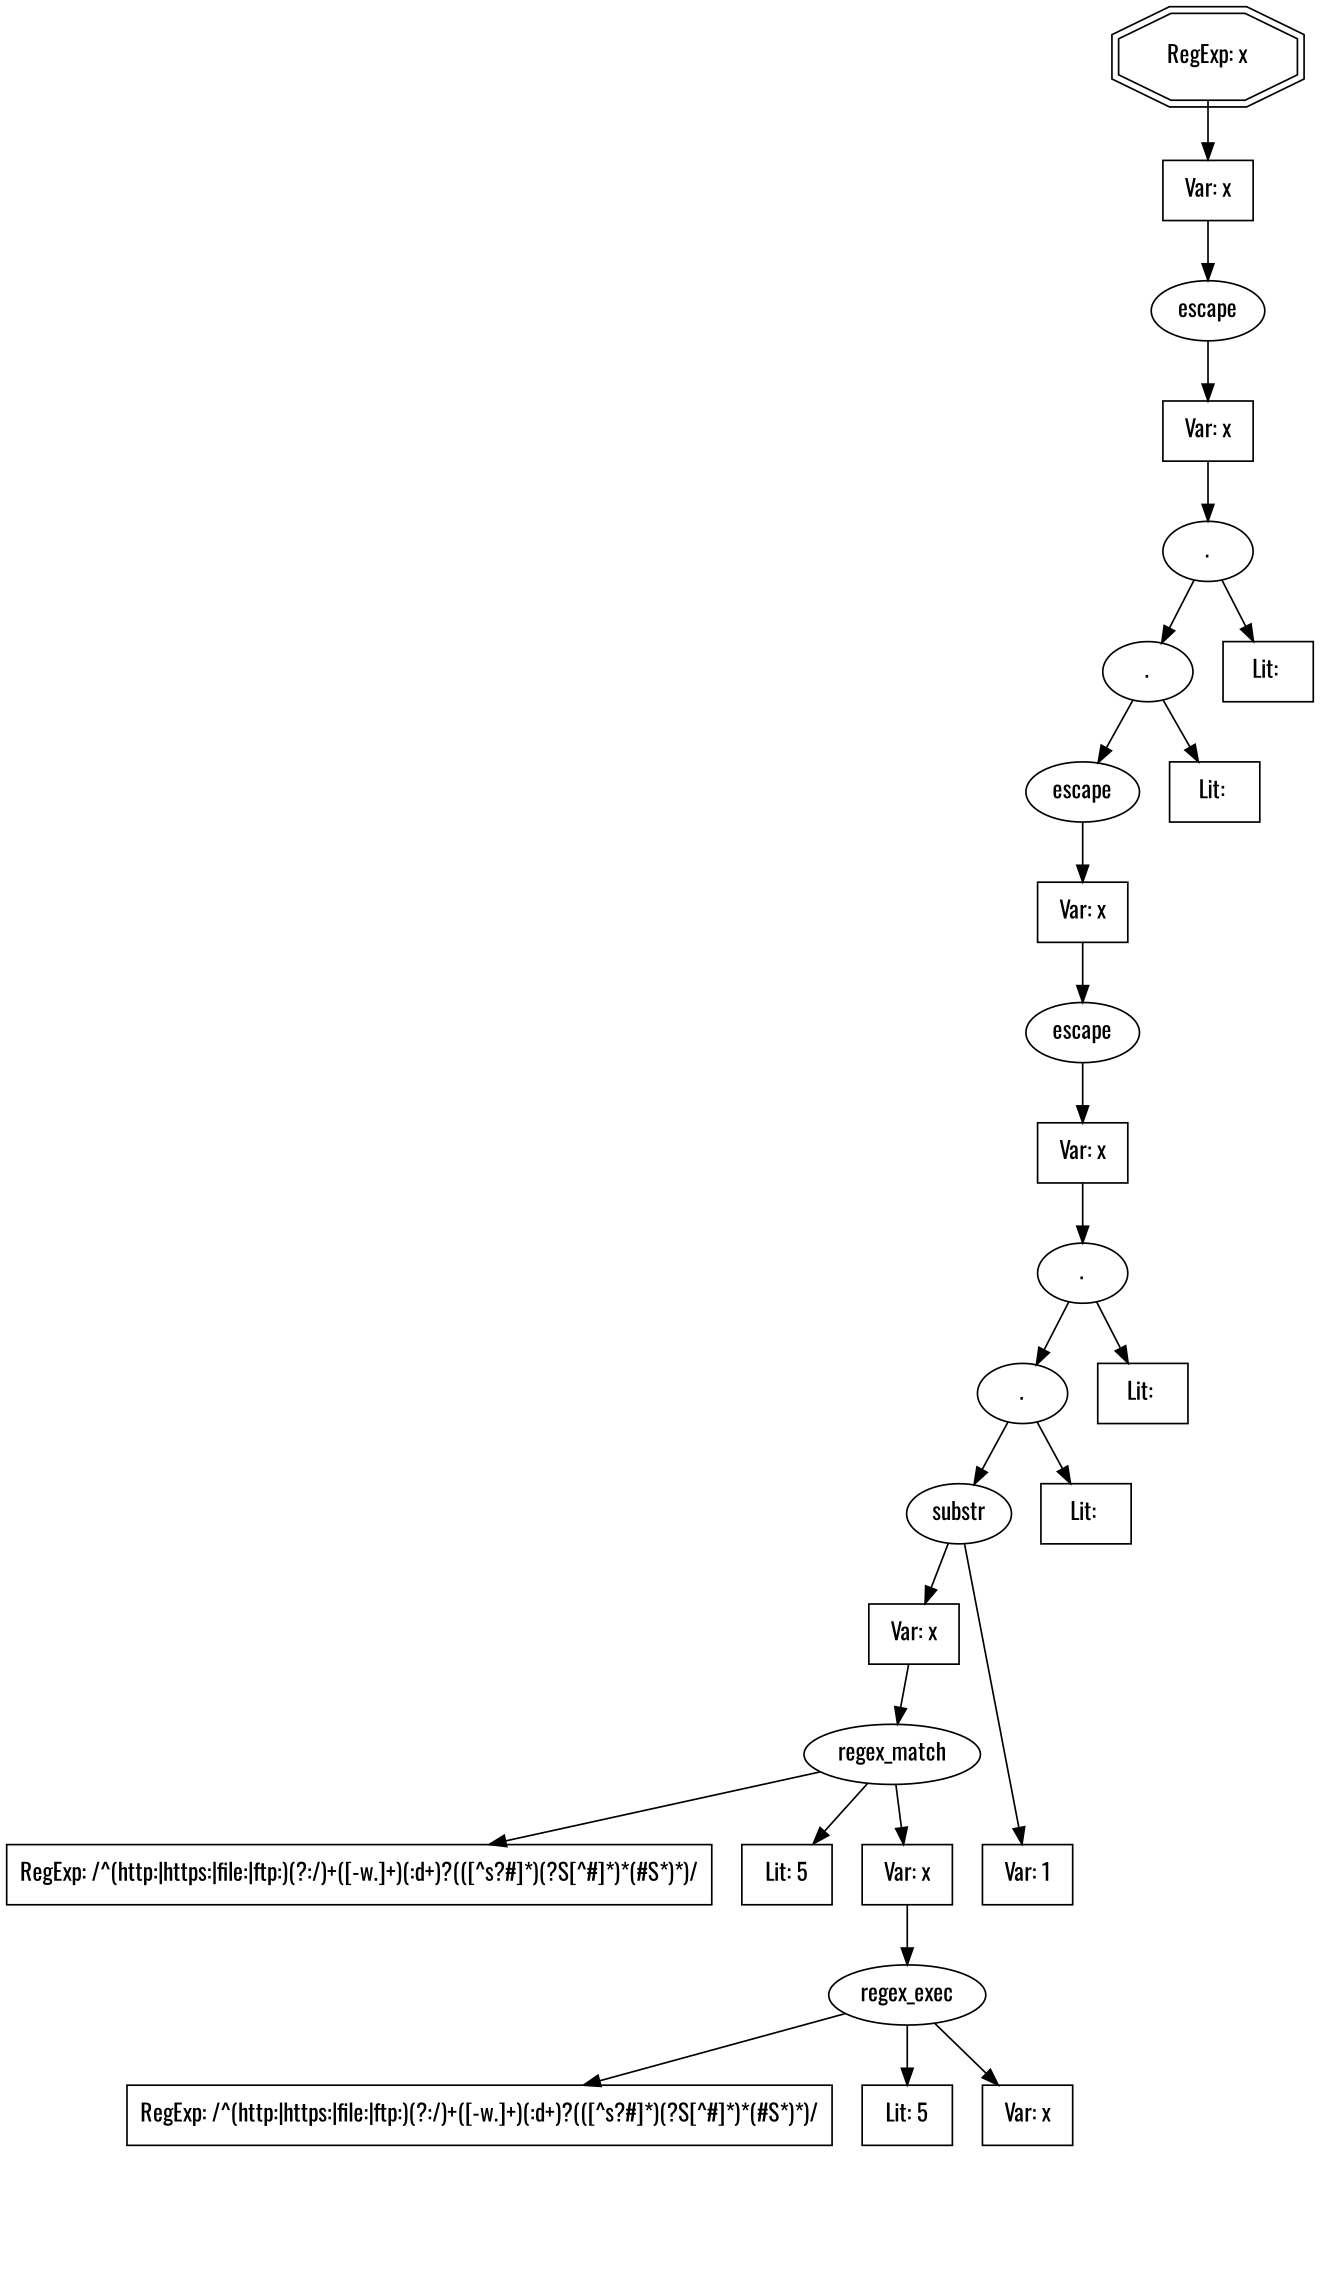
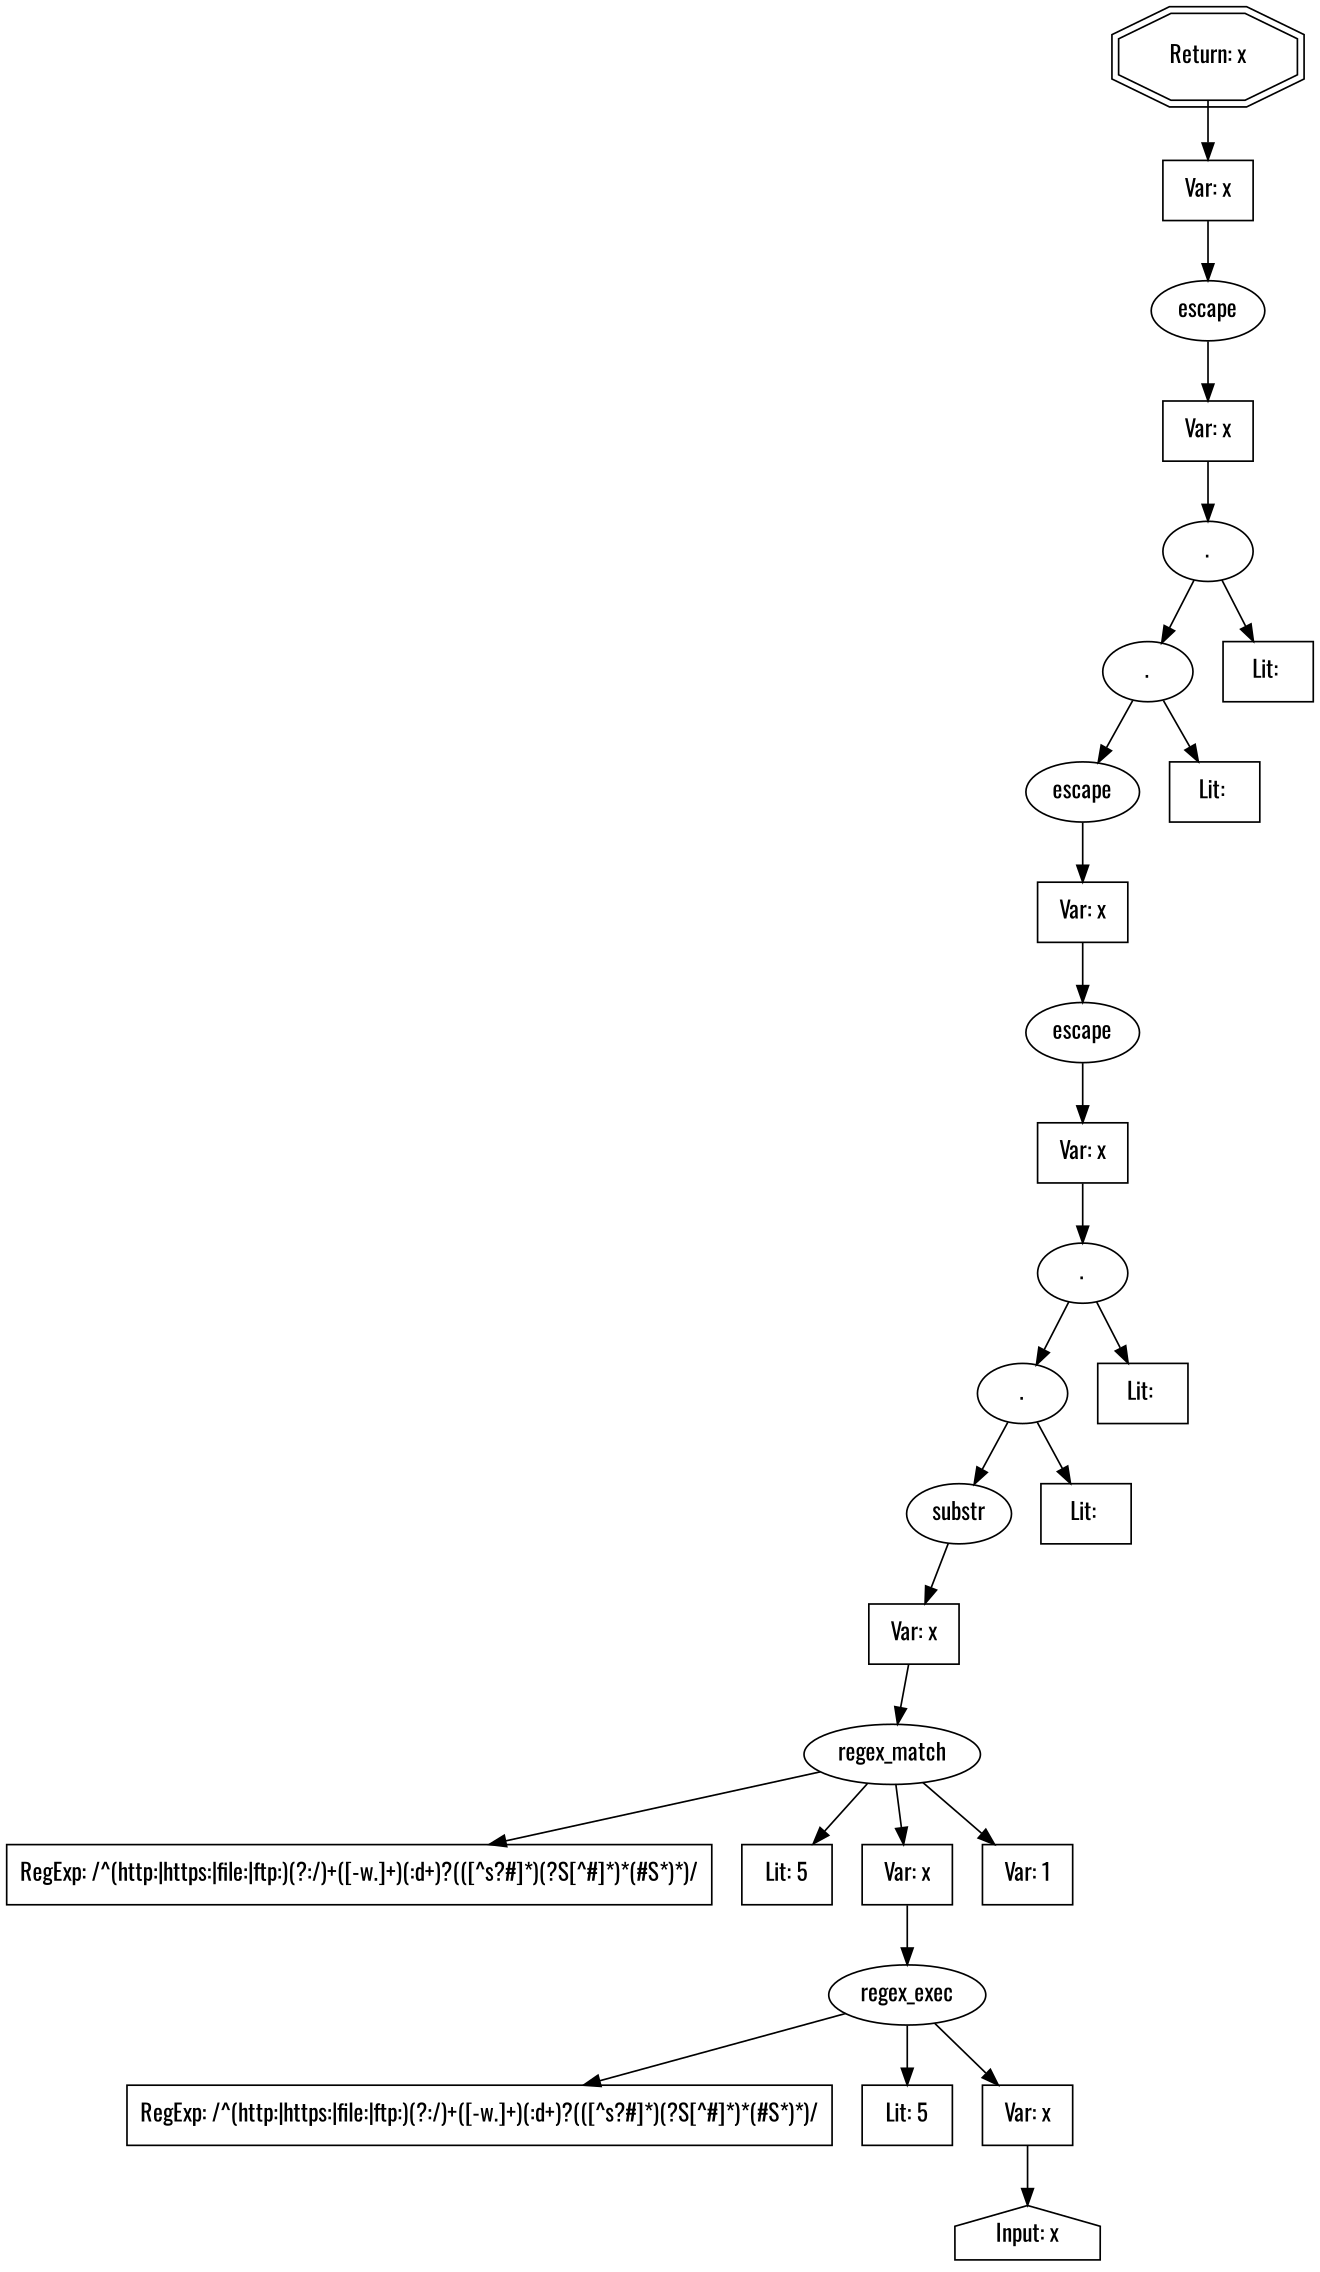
node "RegExp: x": label "RegExp: x" -> "Return: x"
edge "substr" -> "Var: 1": now "regex_match" -> "Var: 1"
node "Input: x": added
